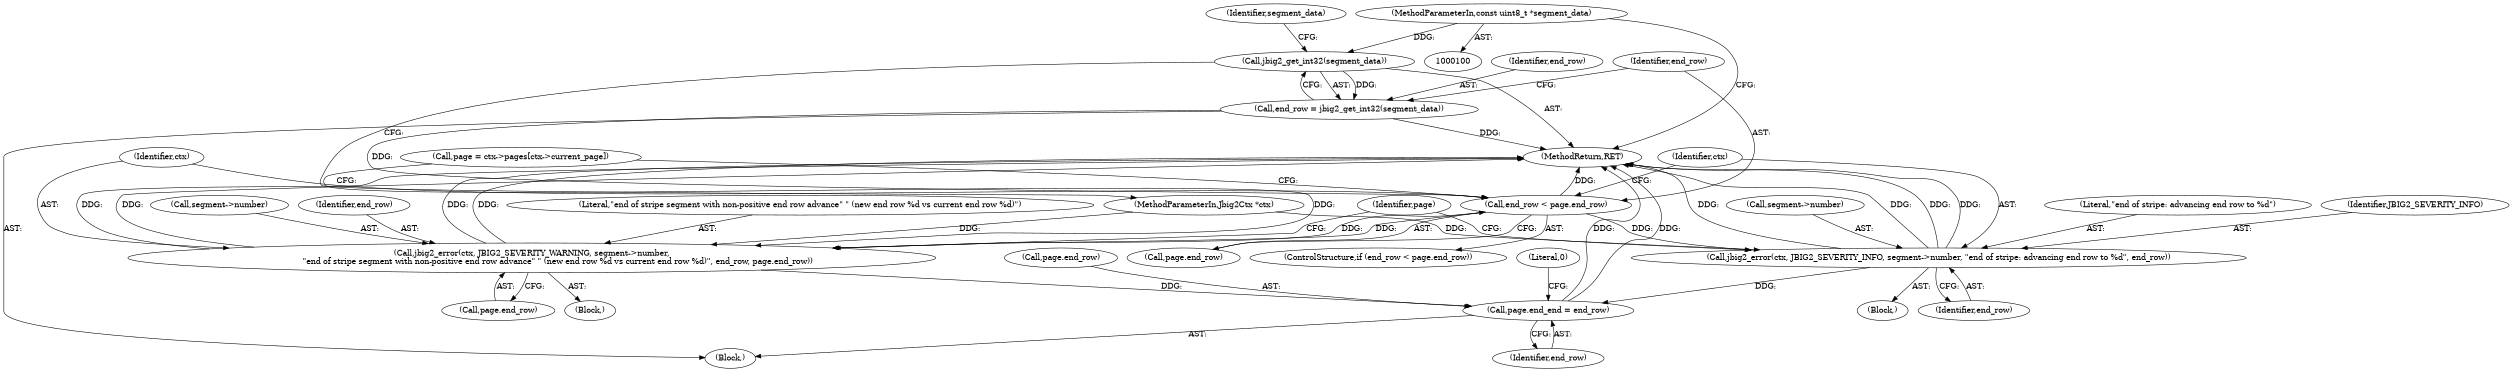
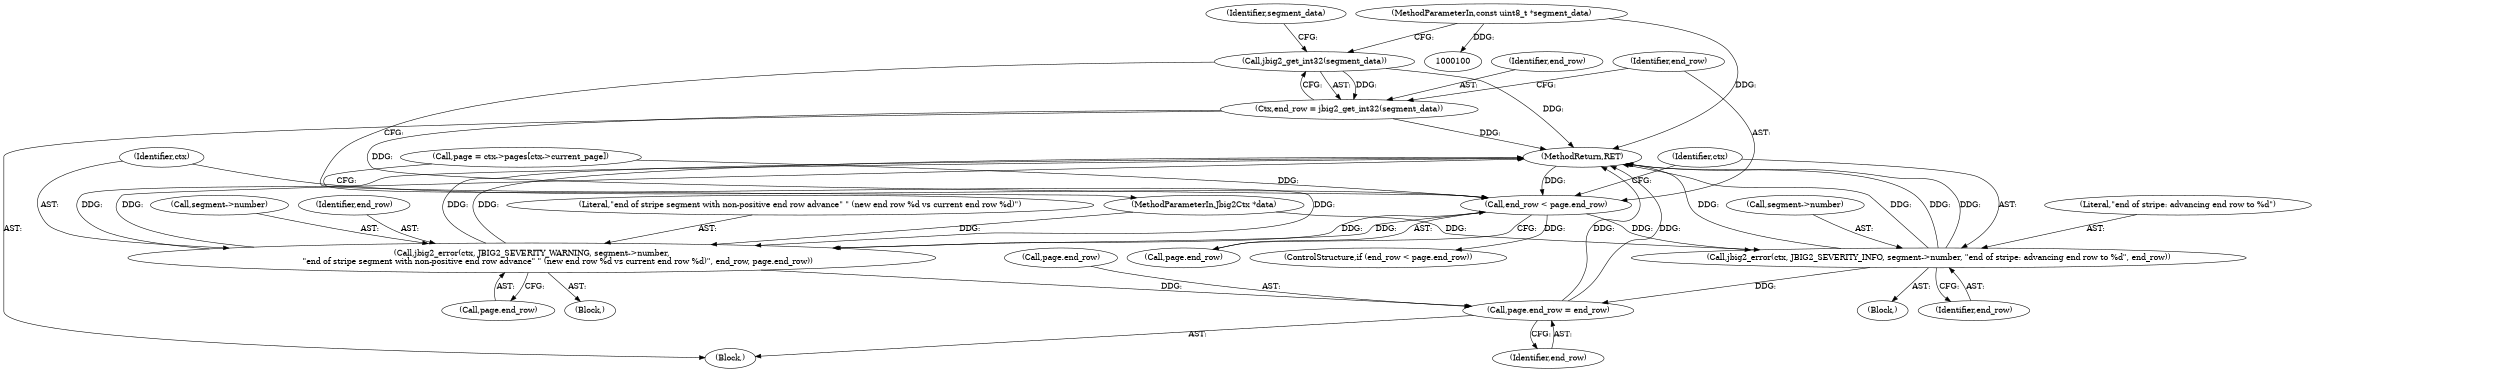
edge "(MethodParameterIn,const uint8_t *segment_data)" -> "(Call,jbig2_get_int32(segment_data))": label "DDG: " -> "CFG: "
edge "(MethodParameterIn,const uint8_t *segment_data)" -> "1000100": label "AST: " -> "DDG: "
edge "(MethodParameterIn,const uint8_t *segment_data)" -> "(MethodReturn,RET)": label "CFG: " -> "DDG: "
node "(Call,end_row = jbig2_get_int32(segment_data))": label "(Call,end_row = jbig2_get_int32(segment_data))" -> "(Ctx,end_row = jbig2_get_int32(segment_data))"
edge "(Call,jbig2_get_int32(segment_data))" -> "(MethodReturn,RET)": label "AST: " -> "DDG: "
edge "(Call,page = ctx->pages[ctx->current_page])" -> "(Call,end_row < page.end_row)": label "CFG: " -> "DDG: "
edge "(Call,end_row < page.end_row)" -> "(MethodReturn,RET)": reversed
node "(MethodParameterIn,Jbig2Ctx *ctx)": label "(MethodParameterIn,Jbig2Ctx *ctx)" -> "(MethodParameterIn,Jbig2Ctx *data)"
node "(Identifier,page)": removed
node "(Identifier,JBIG2_SEVERITY_INFO)": removed
edge "(Call,end_row < page.end_row)" -> "(ControlStructure,if (end_row < page.end_row))": label "AST: " -> "DDG: "
node "(Literal,0)": removed
node "(Call,page.end_end = end_row)": label "(Call,page.end_end = end_row)" -> "(Call,page.end_row = end_row)"
